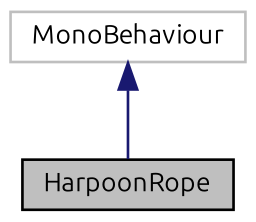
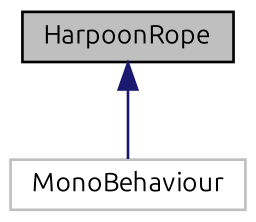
edge "HarpoonRope" -> "MonoBehaviour": reversed
